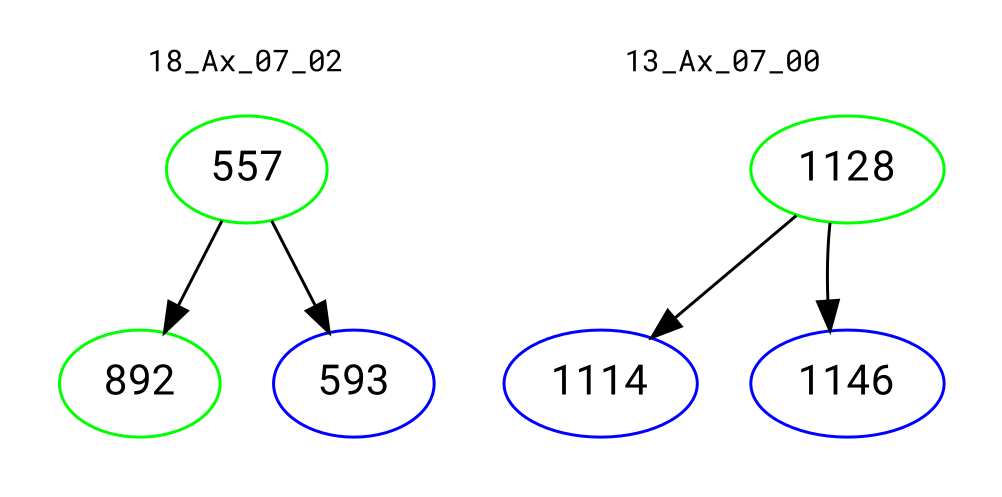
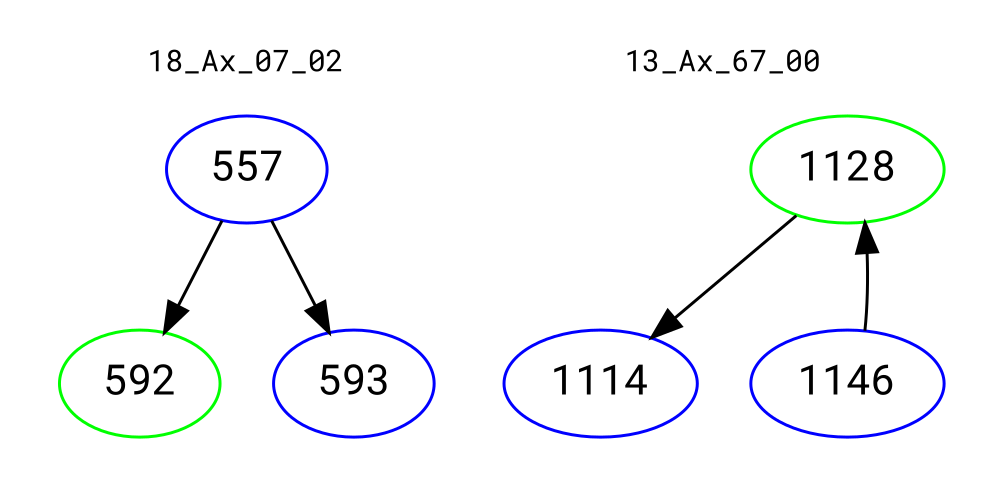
cluster "13_Ax_07_00": label "13_Ax_07_00" -> "13_Ax_67_00"
node "557": color green -> blue
edge "1128" -> "1146": reversed
node "892": label "892" -> "592"
